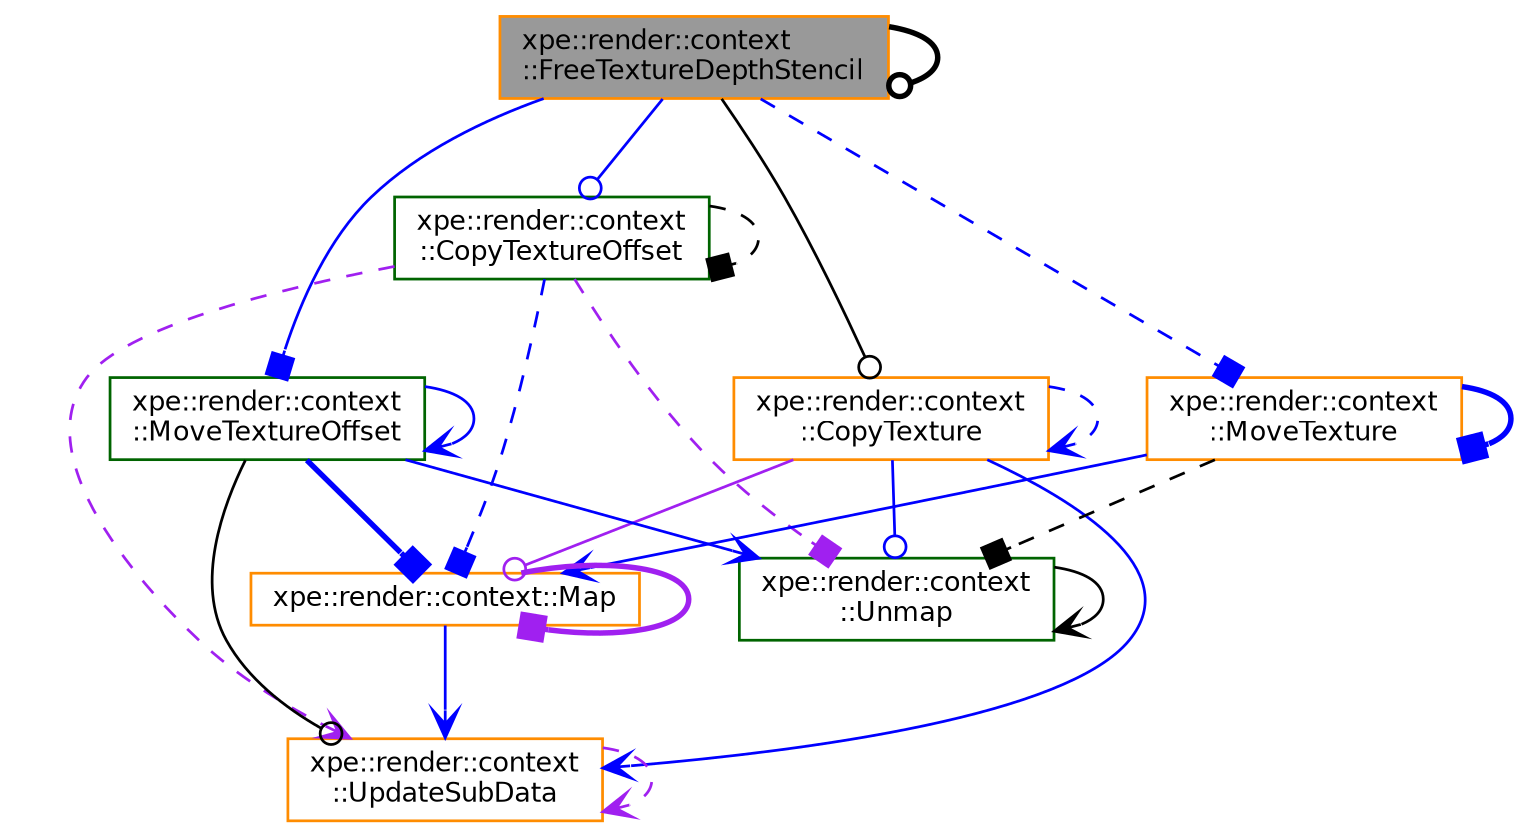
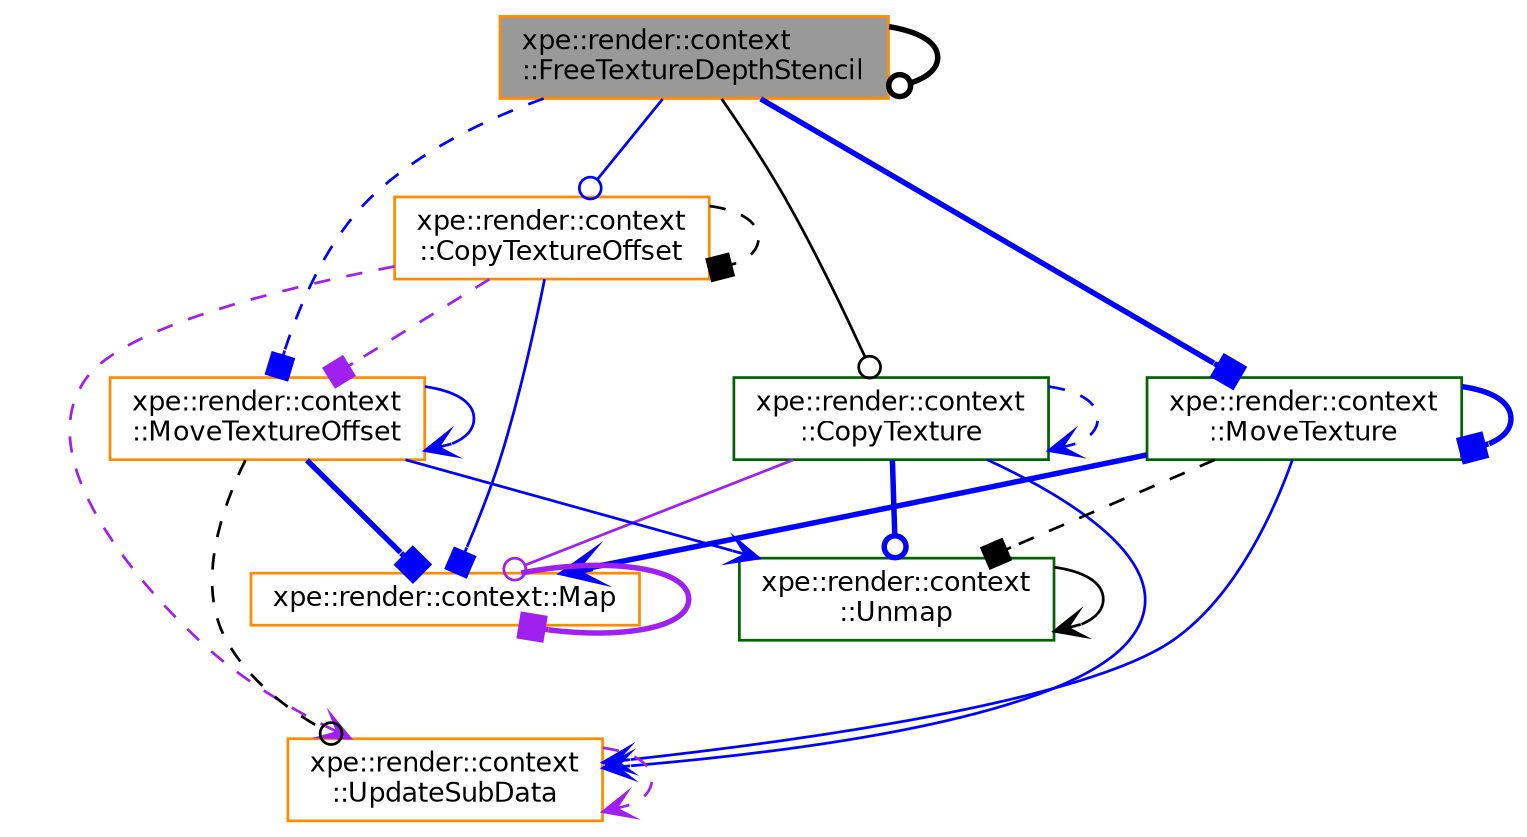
edge "xpe::render::context ::FreeTextureDepthStencil" -> "xpe::render::context ::MoveTextureOffset": style solid -> dashed
edge "xpe::render::context ::FreeTextureDepthStencil" -> "xpe::render::context ::MoveTexture": style dashed -> bold
node "xpe::render::context ::CopyTextureOffset": color darkgreen -> darkorange
edge "xpe::render::context ::CopyTextureOffset" -> "xpe::render::context::Map": style dashed -> solid
node "xpe::render::context ::MoveTextureOffset": color darkgreen -> darkorange
node "xpe::render::context ::CopyTexture": color darkorange -> darkgreen
node "xpe::render::context ::MoveTexture": color darkorange -> darkgreen
edge "xpe::render::context ::CopyTextureOffset" -> "xpe::render::context ::Unmap": now "xpe::render::context ::CopyTextureOffset" -> "xpe::render::context ::MoveTextureOffset"
edge "xpe::render::context ::CopyTexture" -> "xpe::render::context ::Unmap": style solid -> bold
edge "xpe::render::context ::MoveTexture" -> "xpe::render::context::Map": style solid -> bold
edge "xpe::render::context ::MoveTextureOffset" -> "xpe::render::context ::UpdateSubData": style solid -> dashed
edge "xpe::render::context::Map" -> "xpe::render::context ::UpdateSubData": now "xpe::render::context ::MoveTexture" -> "xpe::render::context ::UpdateSubData"
